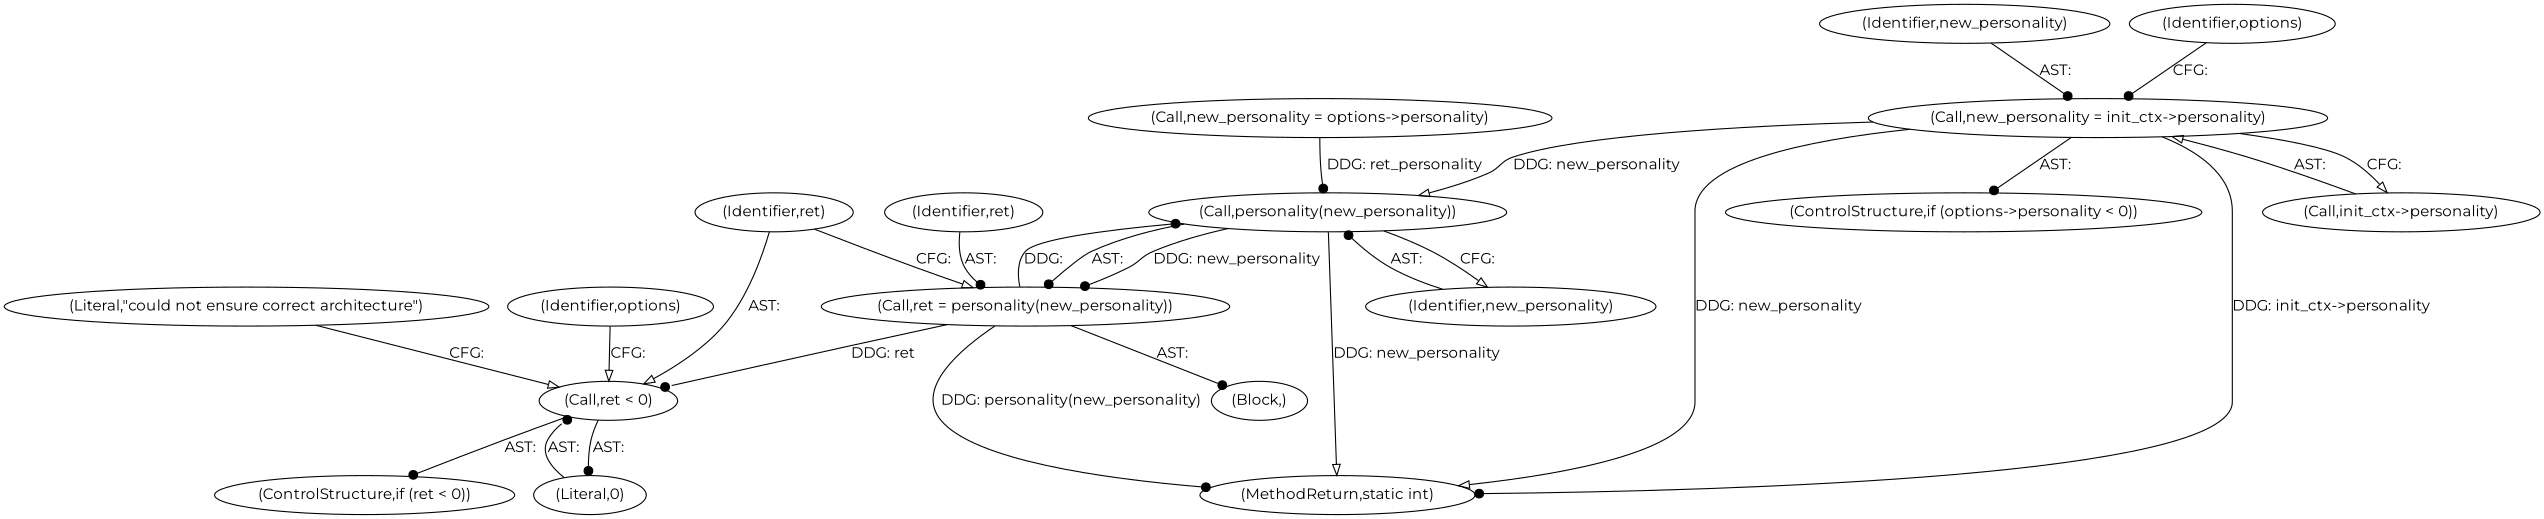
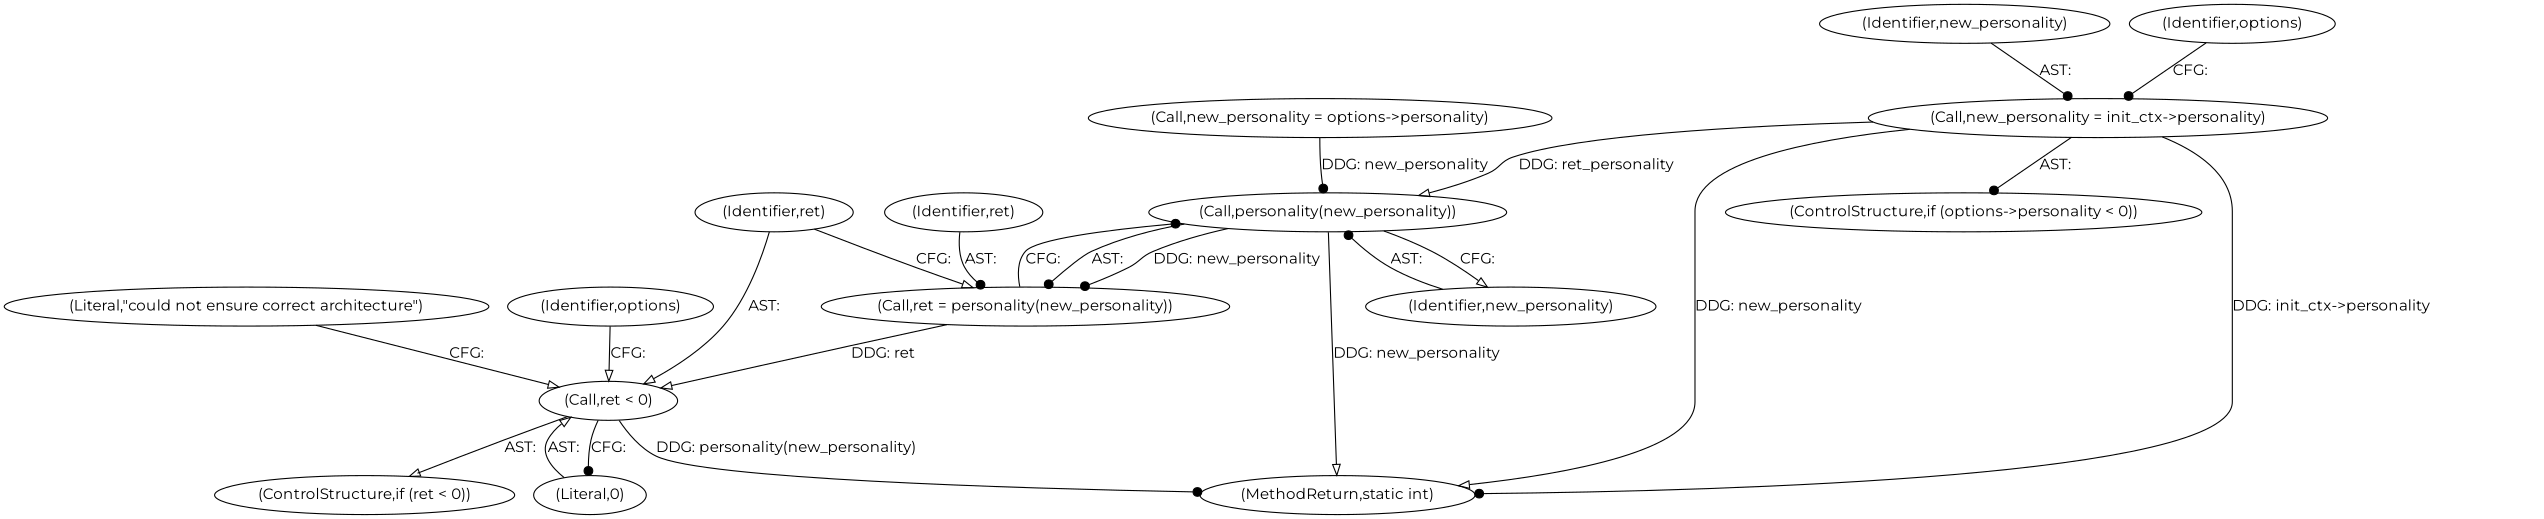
edge "(Call,new_personality = options->personality)" -> "(Call,personality(new_personality))": label "DDG: ret_personality" -> "DDG: new_personality"
edge "(Call,new_personality = init_ctx->personality)" -> "(Call,personality(new_personality))": label "DDG: new_personality" -> "DDG: ret_personality"
node "(Call,init_ctx->personality)": removed
edge "(Call,ret = personality(new_personality))" -> "(Call,personality(new_personality))": label "DDG: " -> "CFG: "
edge "(Call,ret = personality(new_personality))" -> "(Call,ret < 0)": arrowhead dot -> onormal
node "(Block,)": removed
edge "(Call,ret < 0)" -> "(ControlStructure,if (ret < 0))": arrowhead dot -> onormal
edge "(Call,ret < 0)" -> "(Literal,0)": label "AST: " -> "CFG: "
edge "(Literal,0)" -> "(Call,ret < 0)": arrowhead dot -> onormal
edge "(Call,ret = personality(new_personality))" -> "(MethodReturn,static int)": now "(Call,ret < 0)" -> "(MethodReturn,static int)"
